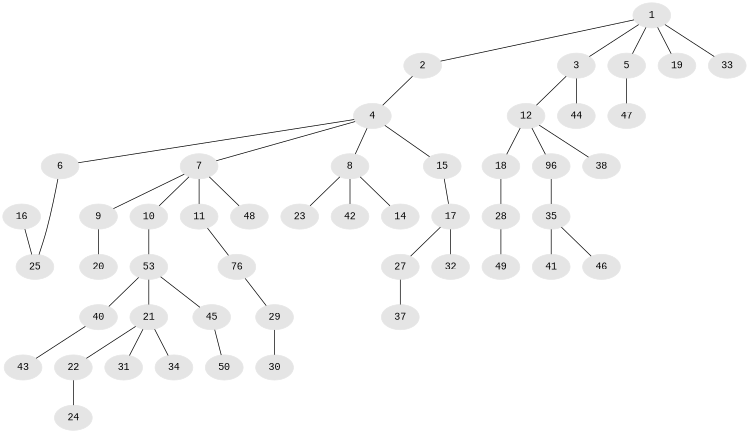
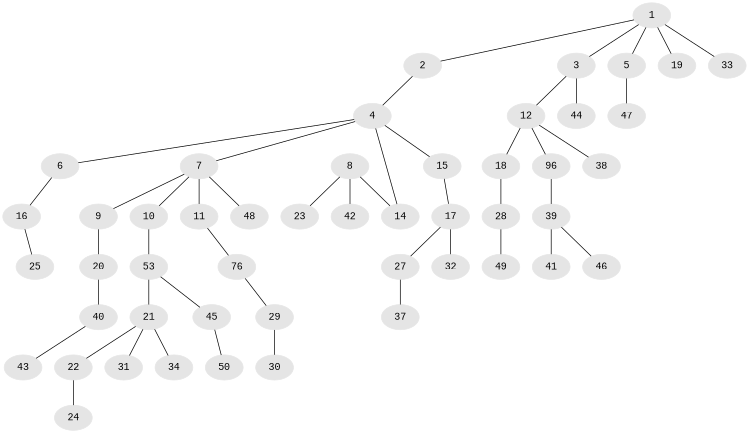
edge "4" -- "8": now "4" -- "14"
edge "6" -- "25": now "6" -- "16"
node "35": label "35" -> "39"
edge "53" -- "40": now "20" -- "40"
